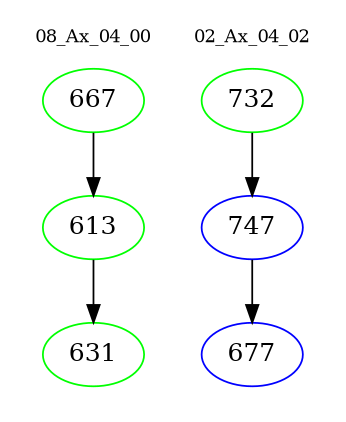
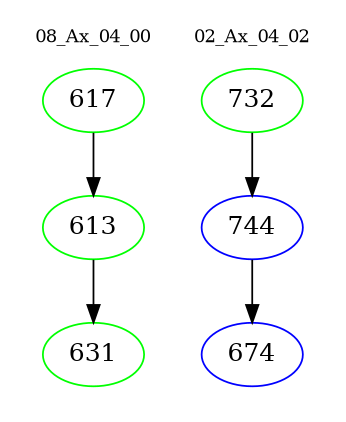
node "667": label "667" -> "617"
node "747": label "747" -> "744"
node "677": label "677" -> "674"
